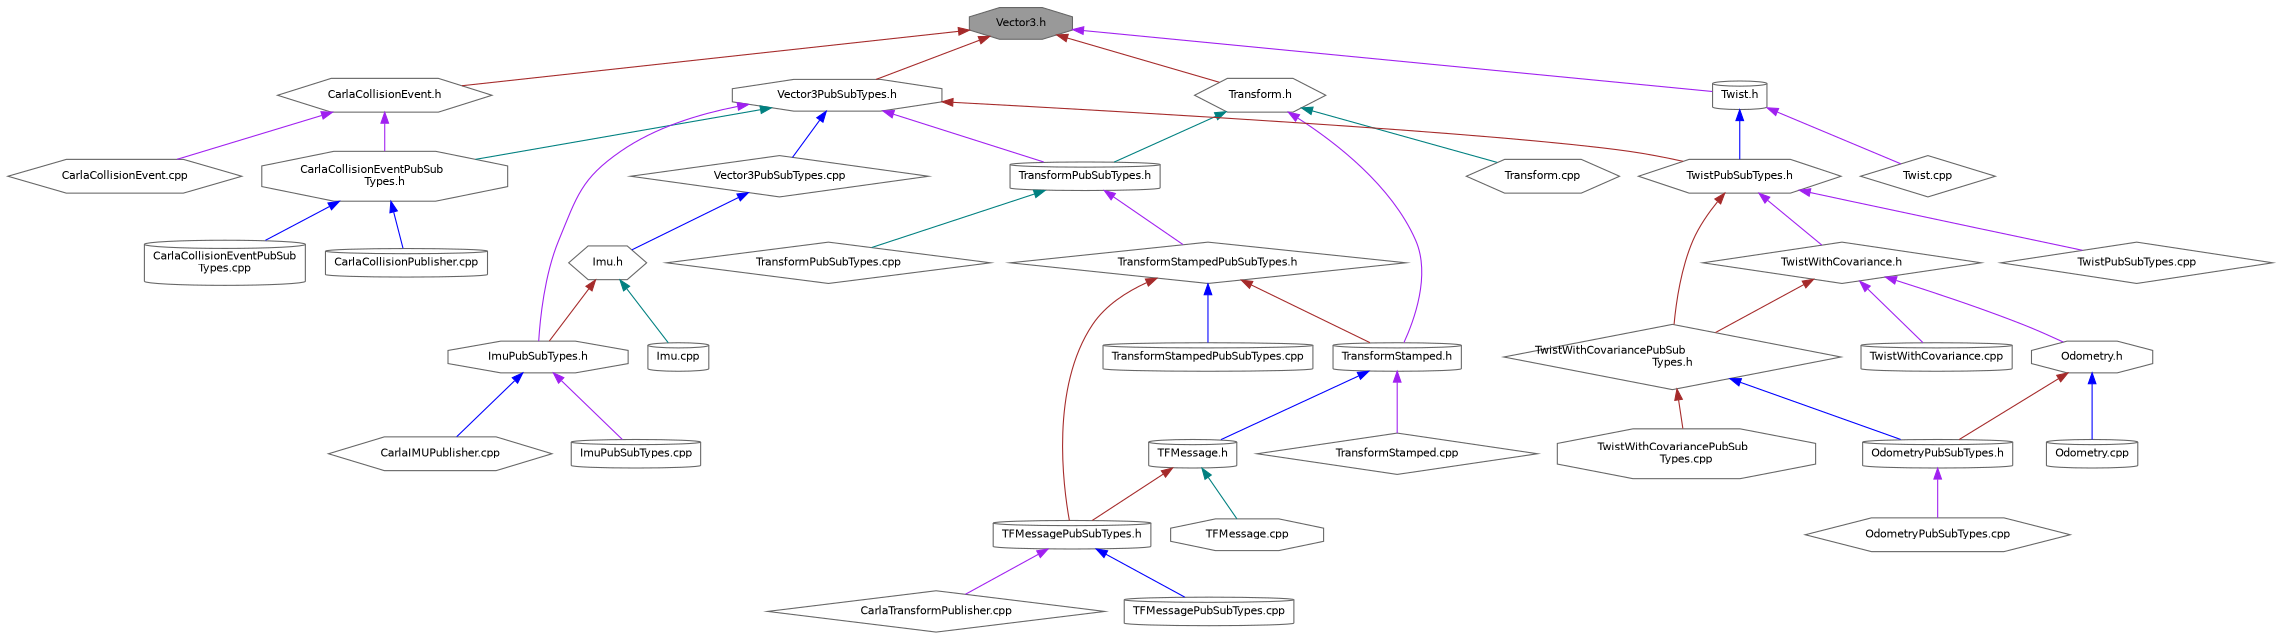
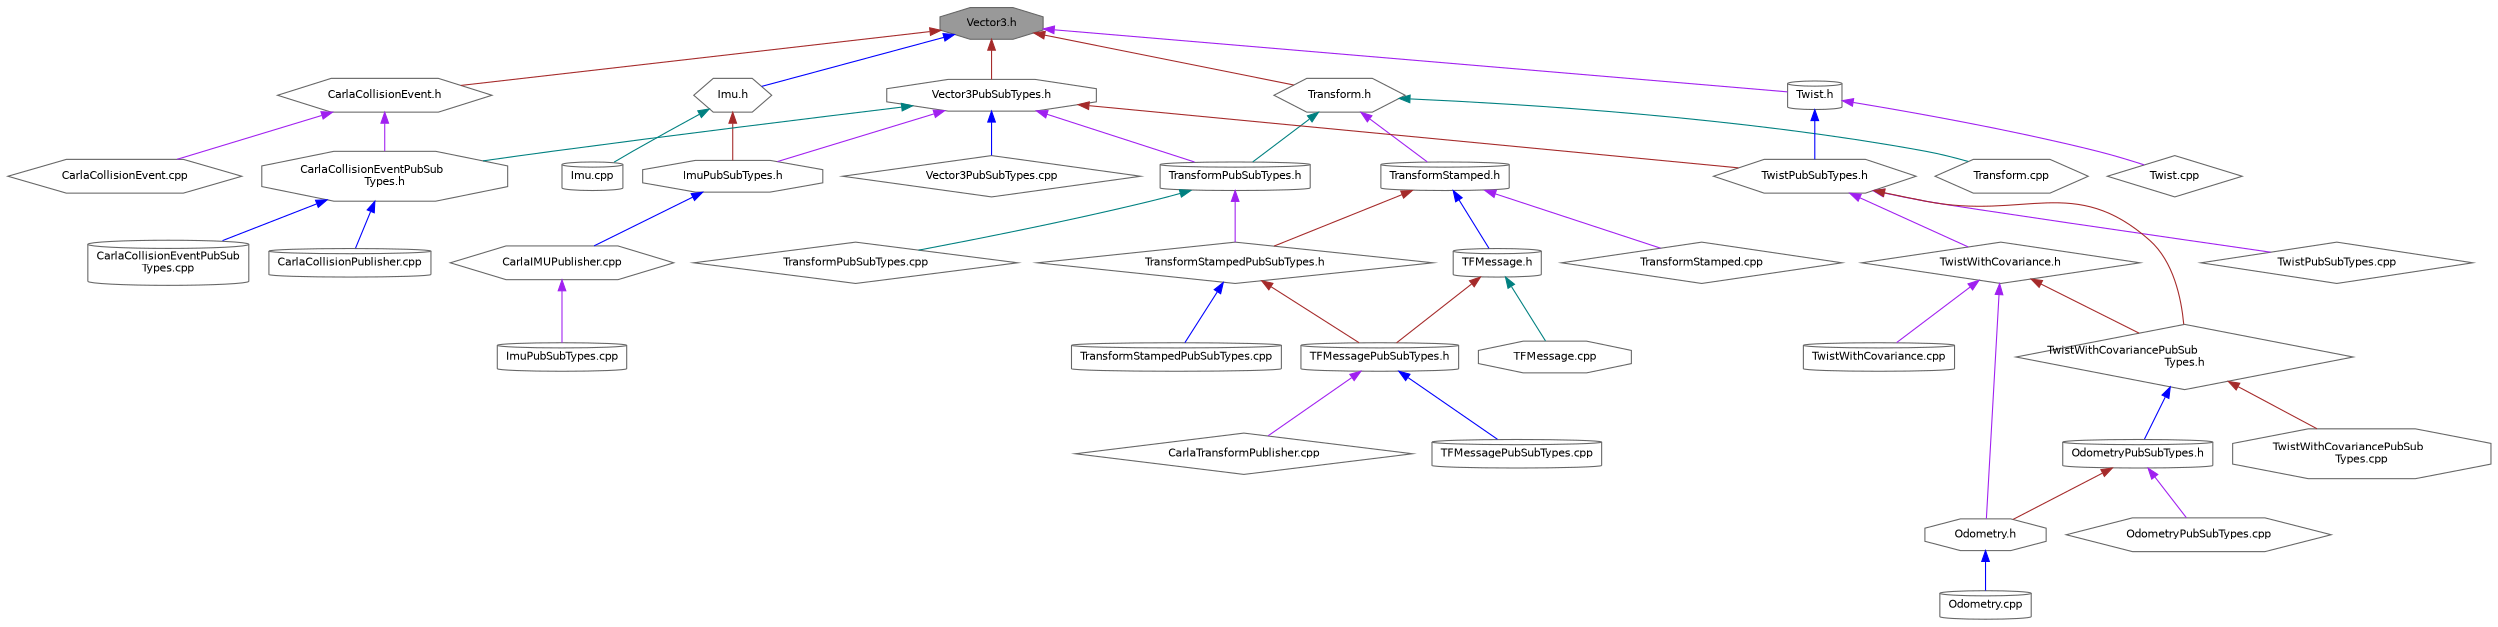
edge "Imu.h" -> "Vector3PubSubTypes.cpp": now "Imu.h" -> "Vector3.h"
edge "TransformStamped.h" -> "TransformStampedPubSubTypes.h": reversed
edge "OdometryPubSubTypes.h" -> "Odometry.h": reversed
edge "ImuPubSubTypes.cpp" -> "ImuPubSubTypes.h": now "ImuPubSubTypes.cpp" -> "CarlaIMUPublisher.cpp"
